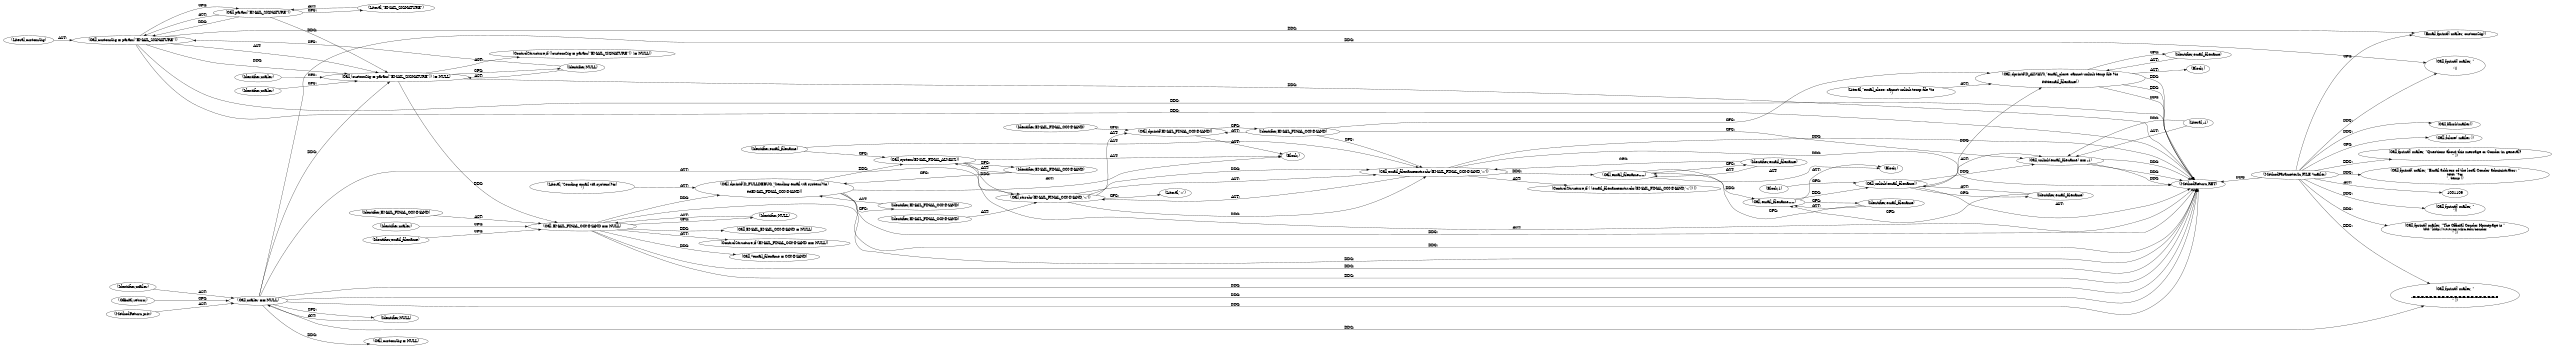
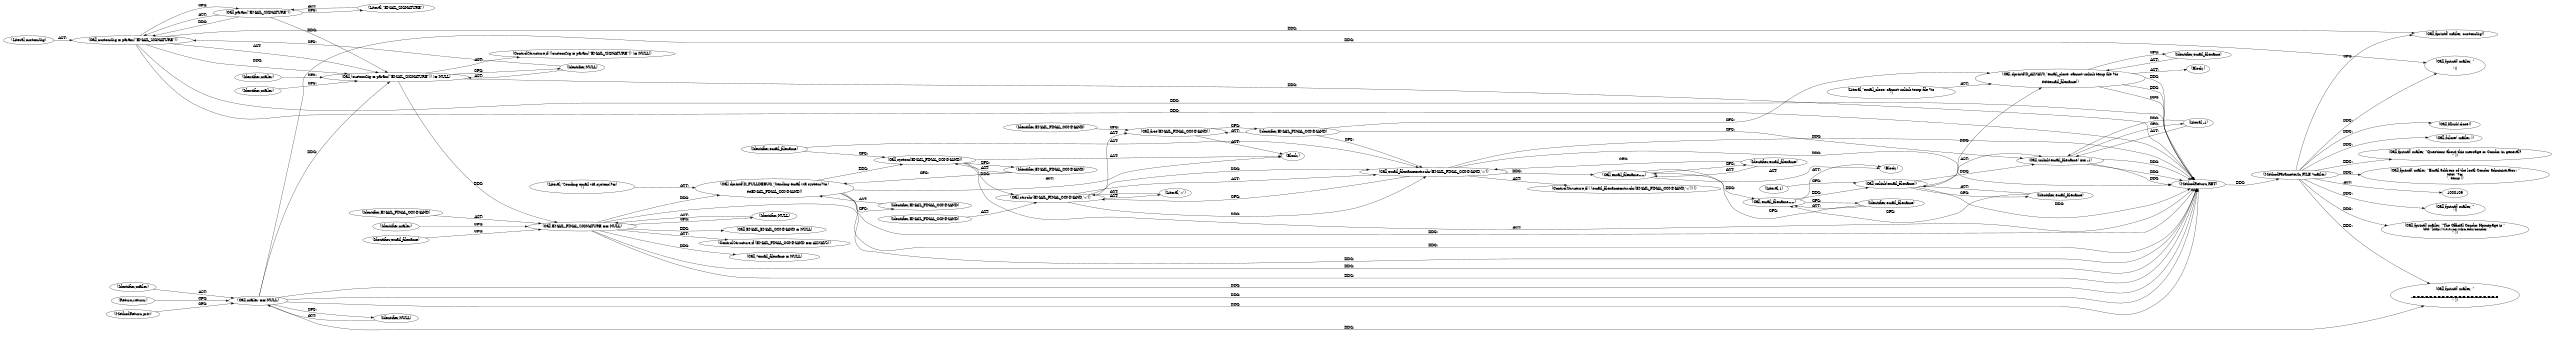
node "(Email,fprintf( mailer, customSig))": label "(Email,fprintf( mailer, customSig))" -> "(Call,fprintf( mailer, customSig))"
node "(Call,fflush(mailer))": label "(Call,fflush(mailer))" -> "(Call,fflush(close))"
node "(Call,dprintf(EMAIL_FINAL_COMMAND))": label "(Call,dprintf(EMAIL_FINAL_COMMAND))" -> "(Call,free(EMAIL_FINAL_COMMAND))"
edge "(Call,unlink(email_filename) == -1)" -> "(Literal,-1)": added, label "CFG:"
edge "(MethodParameterIn,FILE *mailer)" -> "(Call,fclose( mailer ))": label "CFG: " -> "DDG: "
node "(Call,system(EMAIL_FINAL_ALWAYS))": label "(Call,system(EMAIL_FINAL_ALWAYS))" -> "(Call,system(EMAIL_FINAL_COMMAND))"
edge "(Call,mailer == NULL)" -> "(Call,strrchr(EMAIL_FINAL_COMMAND,'<'))": now "(Literal,'<')" -> "(Call,strrchr(EMAIL_FINAL_COMMAND,'<'))"
edge "(MethodParameterIn,FILE *mailer)" -> "(MethodReturn,RET)": reversed
node "(Block,1)": label "(Block,1)" -> "(Literal,1)"
node "1001109": label "1001109" -> "1000109"
edge "(Call,strrchr(EMAIL_FINAL_COMMAND,'<'))" -> "(Literal,'<')": label "CFG: " -> "AST: "
edge "(Call,email_filename=strrchr(EMAIL_FINAL_COMMAND,'<'))" -> "(Call,strrchr(EMAIL_FINAL_COMMAND,'<'))": label "AST: " -> "CFG: "
edge "(Call,unlink(email_filename))" -> "(MethodReturn,RET)": label "AST: " -> "DDG: "
node "(Call,EMAIL_FINAL_COMMAND == NULL)": label "(Call,EMAIL_FINAL_COMMAND == NULL)" -> "(Call,EMAIL_FINAL_SIGNATURE == NULL)"
node "(ControlStructure,if (EMAIL_FINAL_COMMAND == NULL))": label "(ControlStructure,if (EMAIL_FINAL_COMMAND == NULL))" -> "(ControlStructure,if (EMAIL_FINAL_COMMAND == ALWAYS))"
node "(Call,*email_filename = COMMAND)": label "(Call,*email_filename = COMMAND)" -> "(Call,*email_filename = NULL)"
node "(Official,return;)": label "(Official,return;)" -> "(Return,return;)"
edge "(MethodReturn,priv)" -> "(Call,mailer == NULL)": label "AST: " -> "CFG: "
node "(Call,customSig = NULL)": removed
